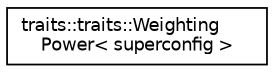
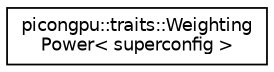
node "traits::traits::Weighting Power< superconfig >": label "traits::traits::Weighting Power< superconfig >" -> "picongpu::traits::Weighting Power< superconfig >"
